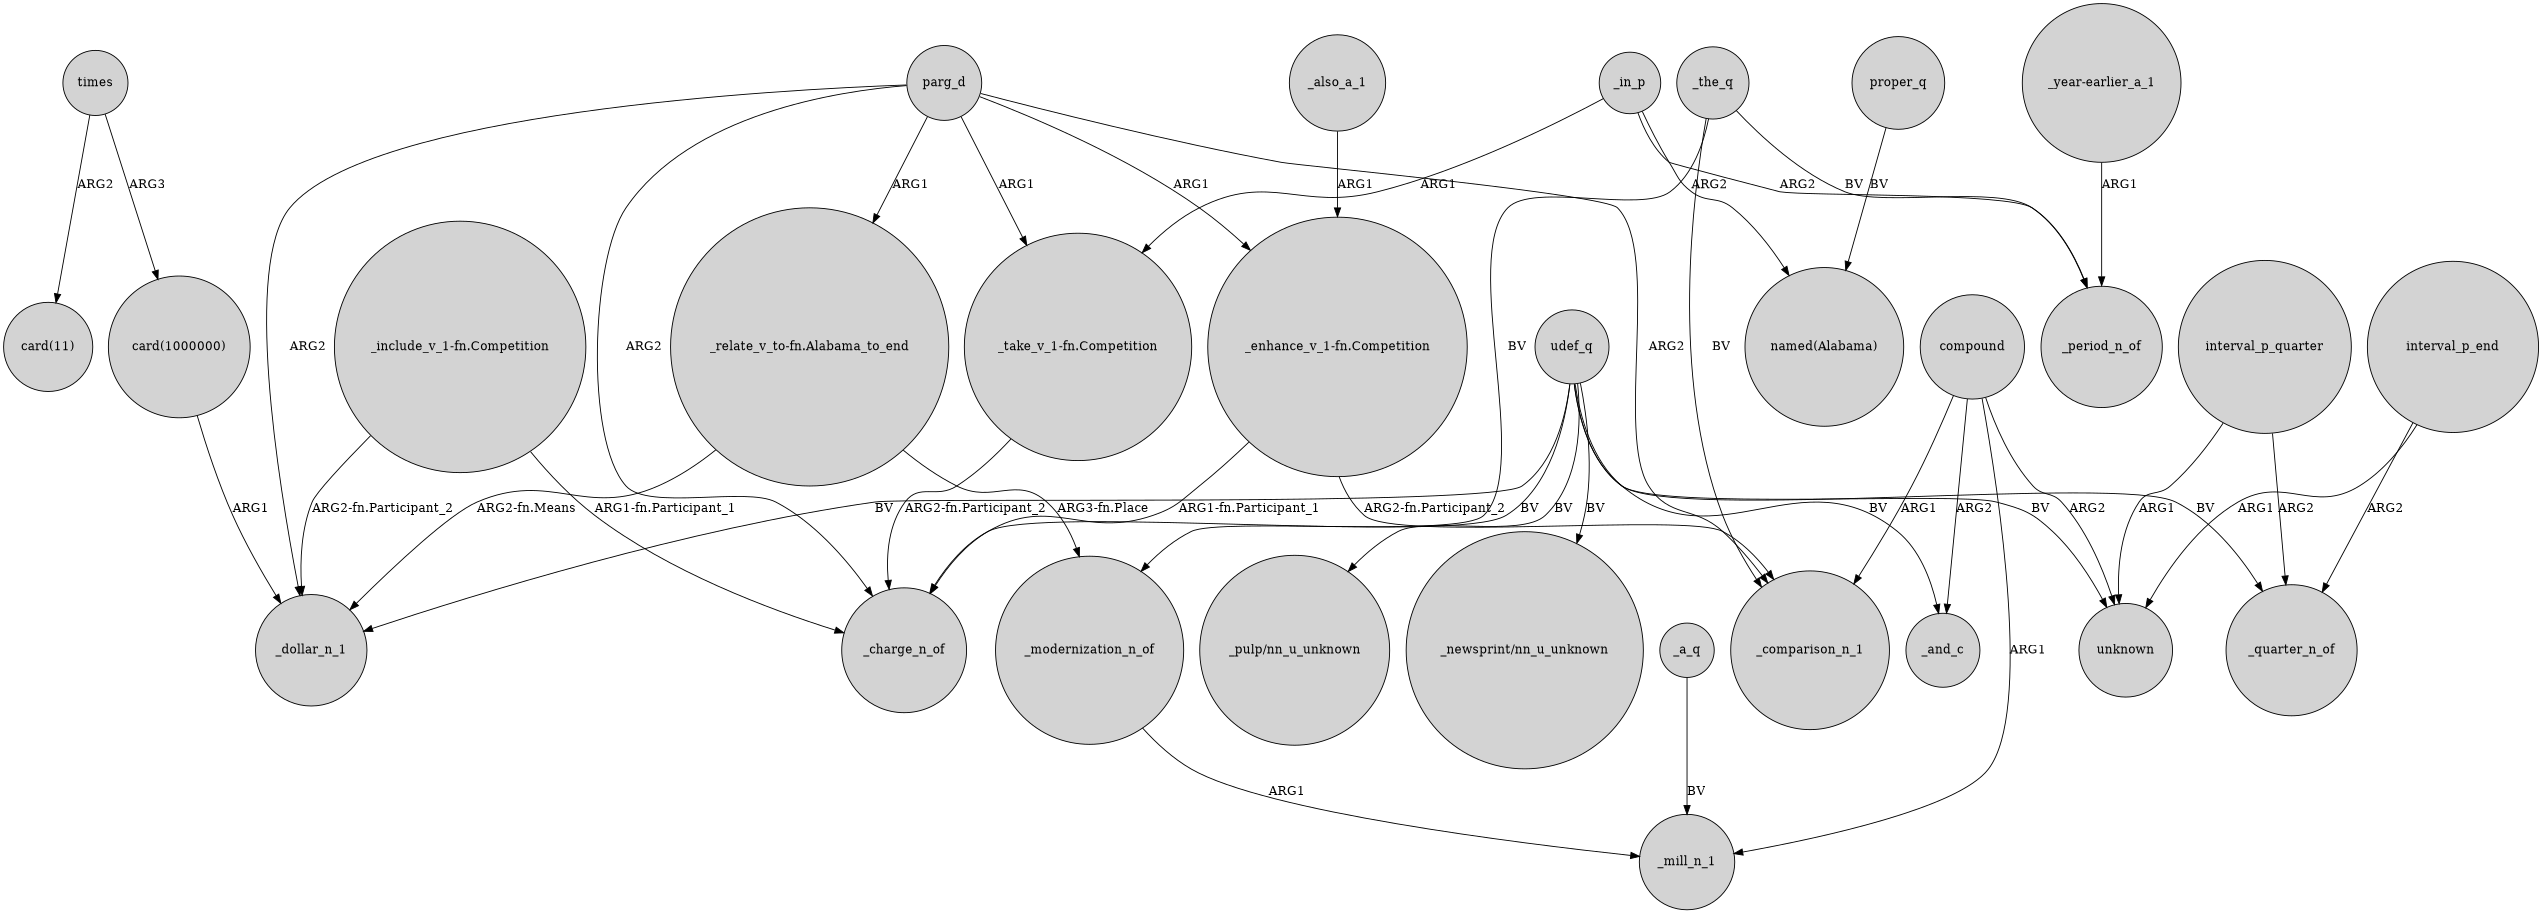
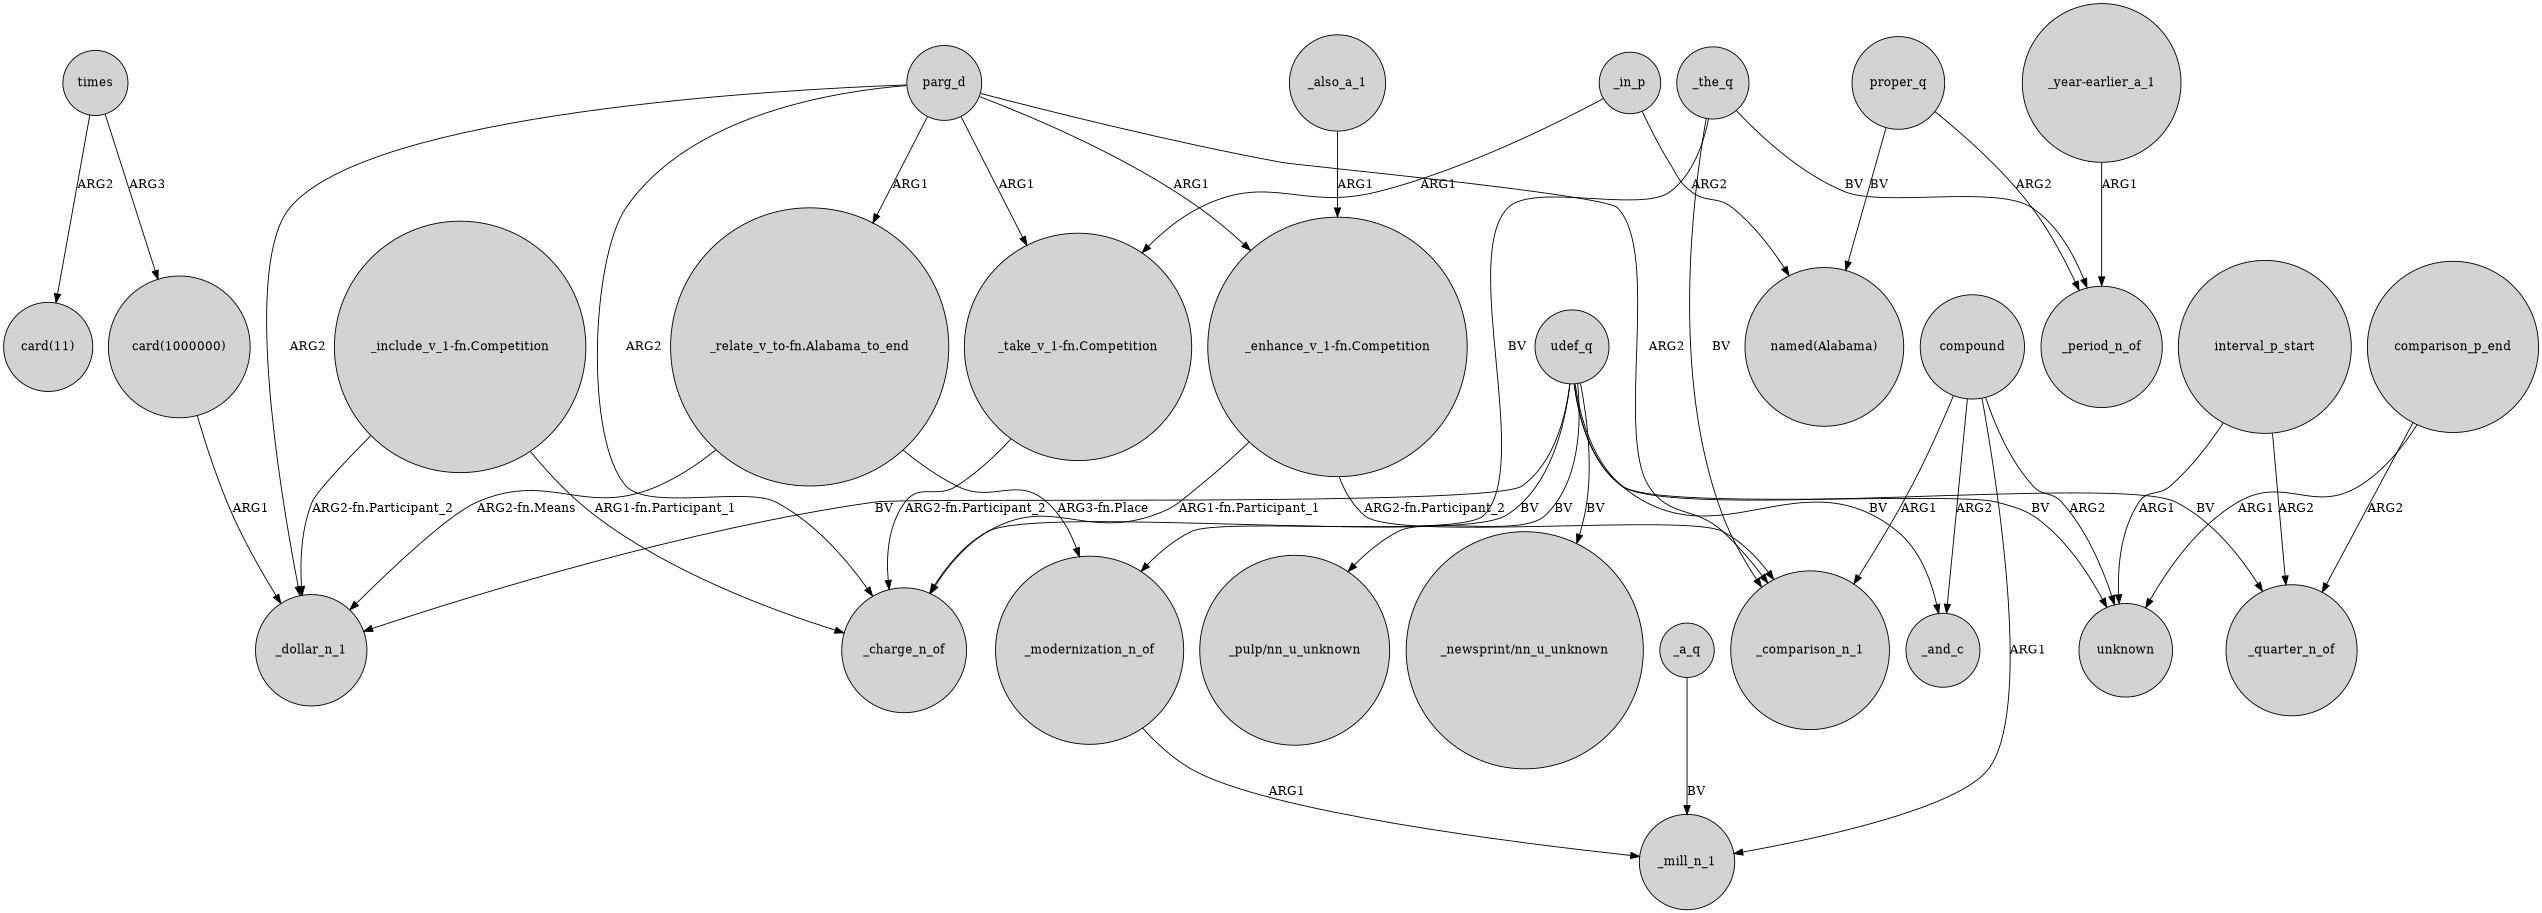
edge "_in_p" -> "_period_n_of": now "proper_q" -> "_period_n_of"
node "interval_p_quarter": label "interval_p_quarter" -> "interval_p_start"
node "interval_p_end": label "interval_p_end" -> "comparison_p_end"
